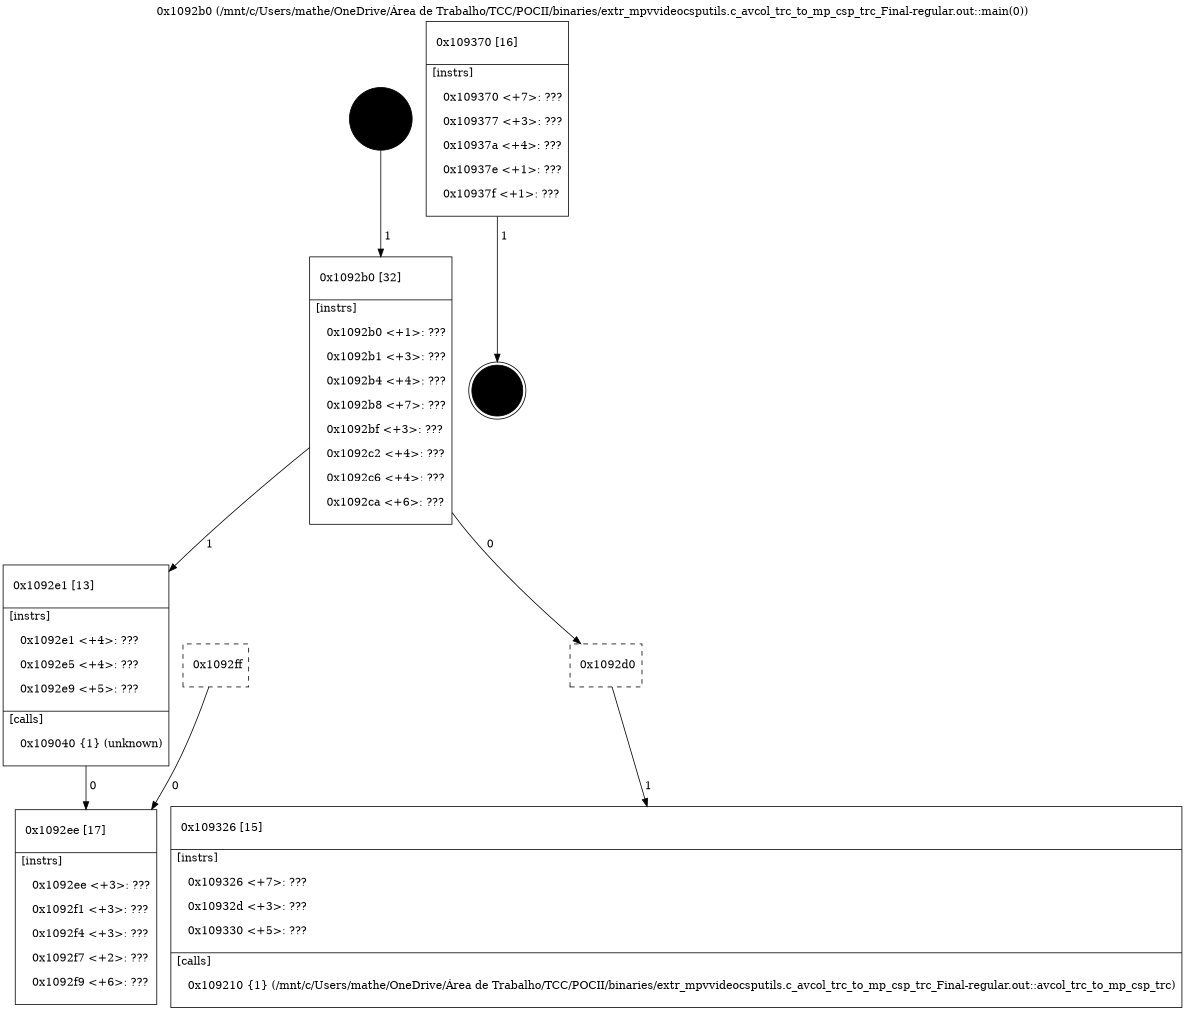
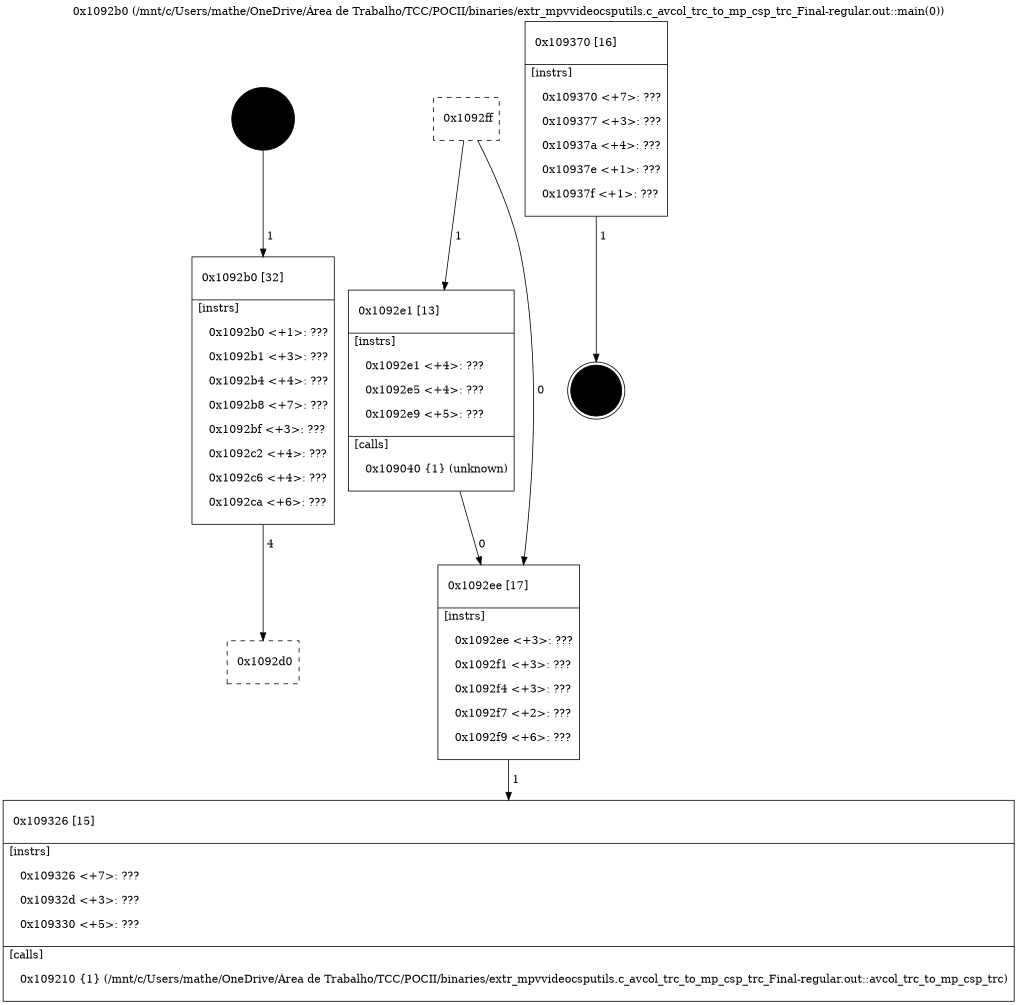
edge "0x1092b0 [32]" -> "0x1092e1 [13]": now "0x1092ff" -> "0x1092e1 [13]"
edge "0x1092b0 [32]" -> "0x1092d0": label " 0" -> " 4"
edge "0x1092d0" -> "0x109326 [15]": now "0x1092ee [17]" -> "0x109326 [15]"
